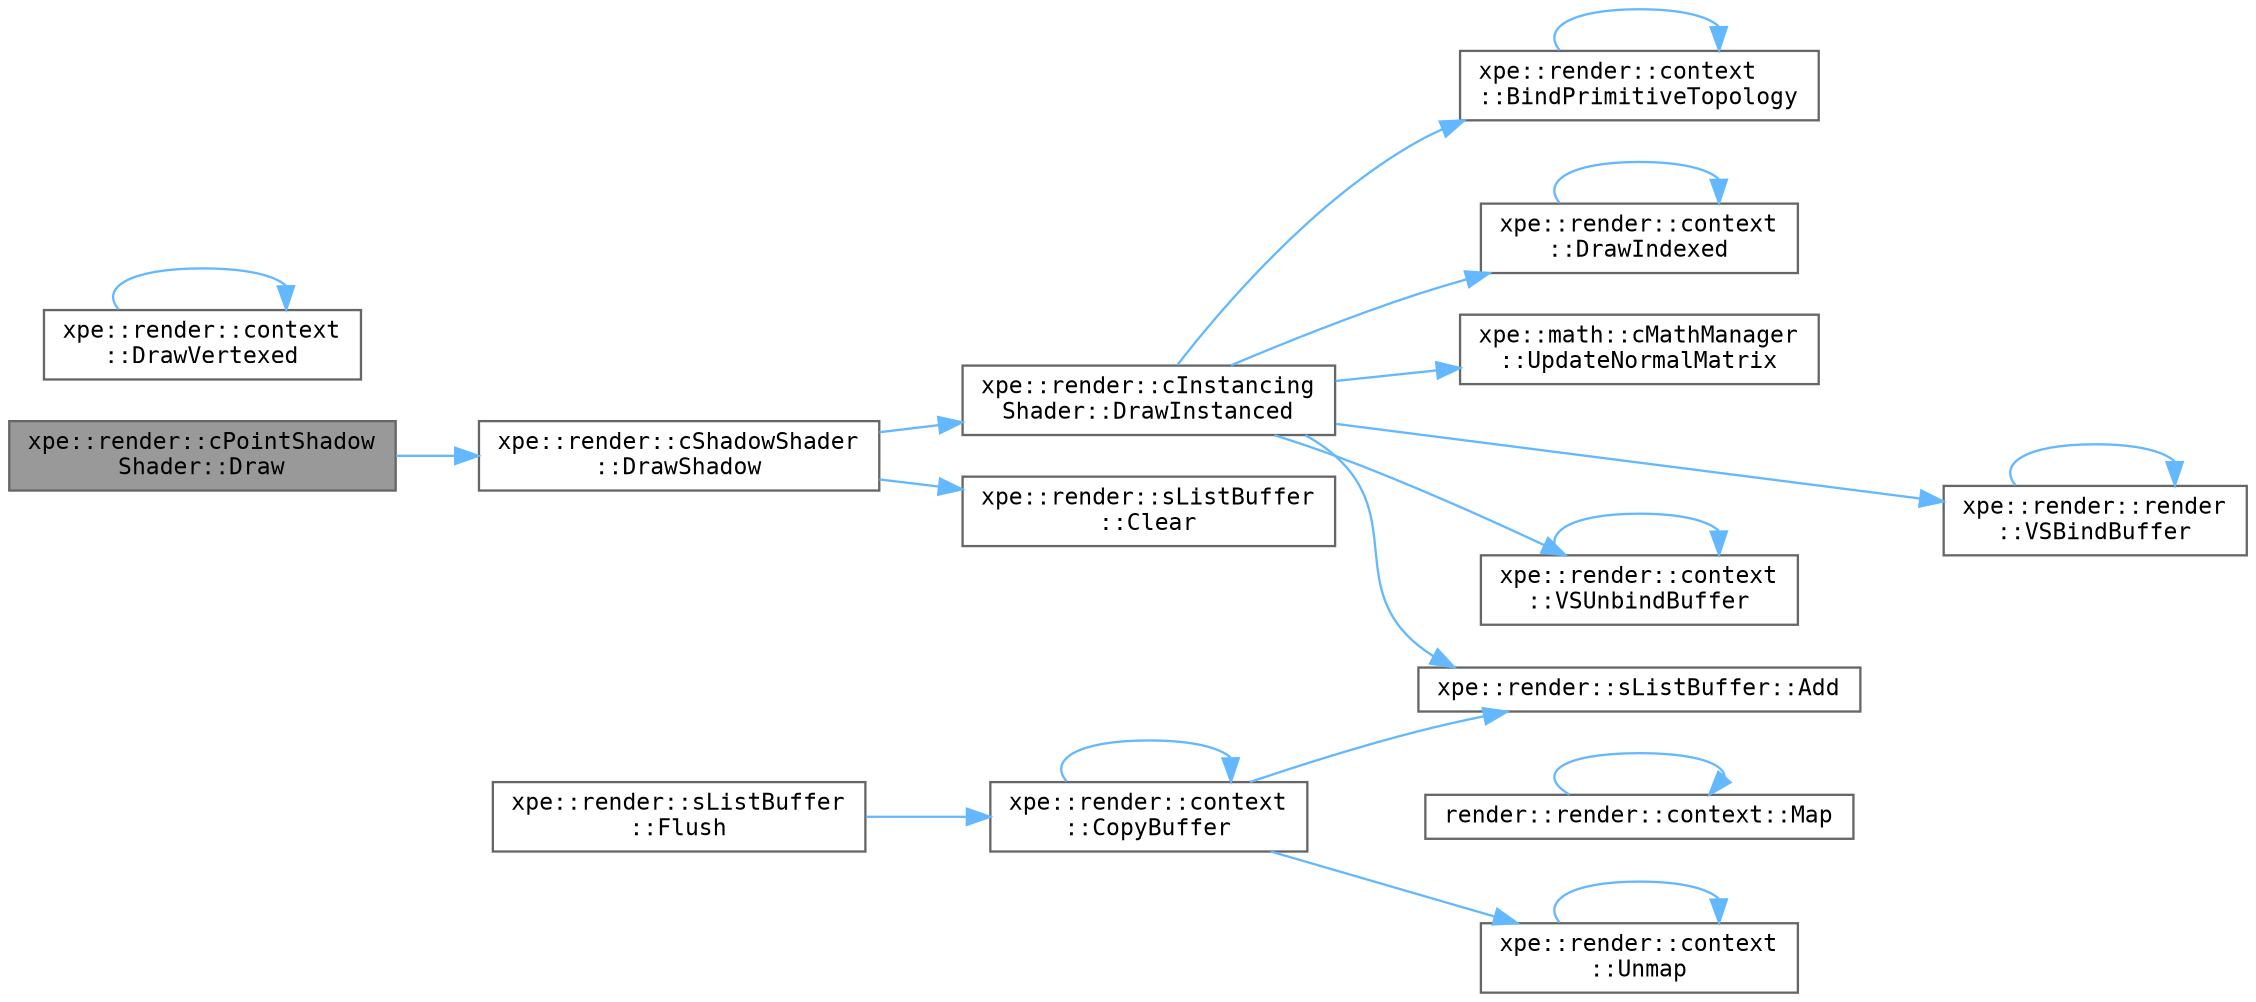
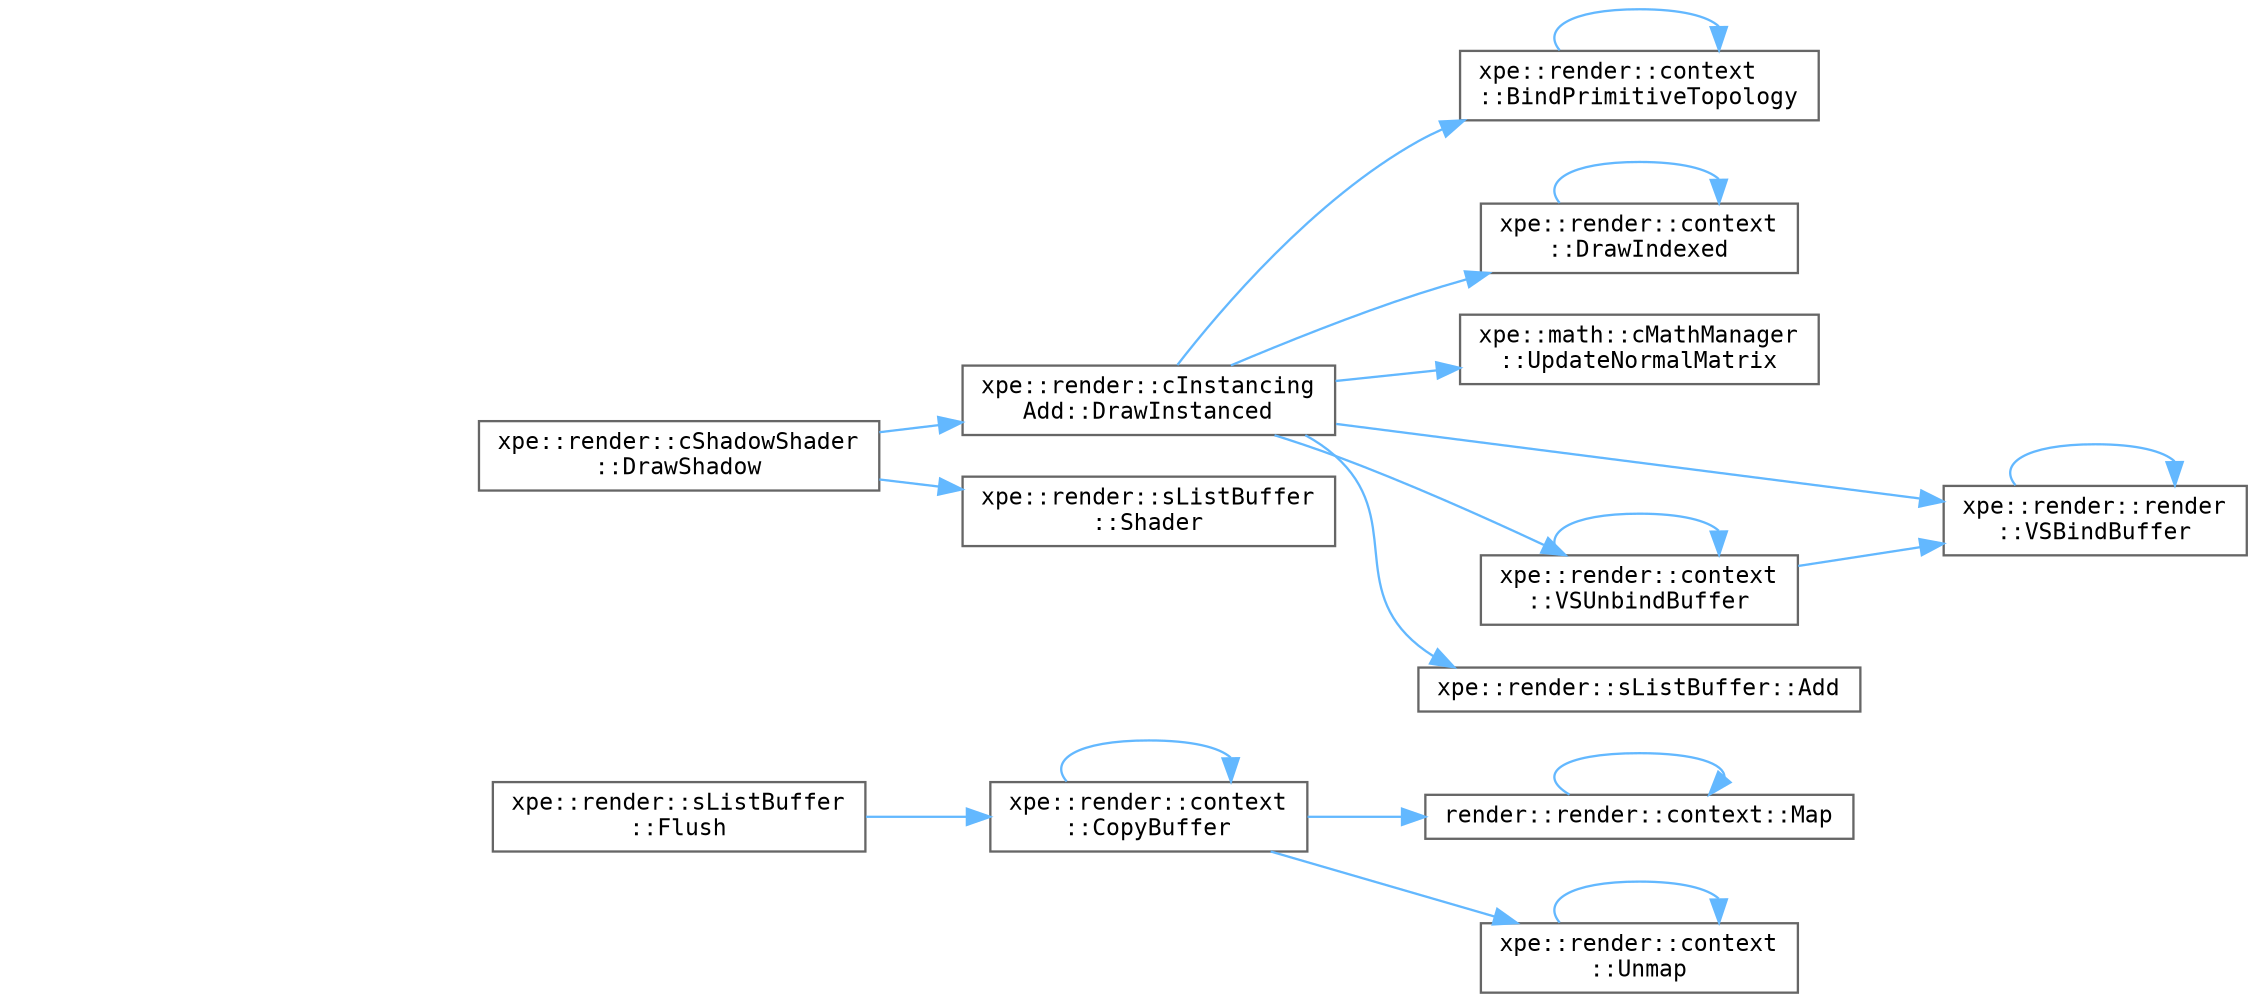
node "xpe::render::context ::DrawVertexed": removed
node "xpe::render::cInstancing Shader::DrawInstanced": label "xpe::render::cInstancing Shader::DrawInstanced" -> "xpe::render::cInstancing Add::DrawInstanced"
node "xpe::render::cPointShadow Shader::Draw": removed
node "xpe::render::sListBuffer ::Clear": label "xpe::render::sListBuffer ::Clear" -> "xpe::render::sListBuffer ::Shader"
edge "xpe::render::context ::VSUnbindBuffer" -> "xpe::render::render ::VSBindBuffer": added
edge "xpe::render::context ::CopyBuffer" -> "xpe::render::sListBuffer::Add": now "xpe::render::context ::CopyBuffer" -> "render::render::context::Map"
